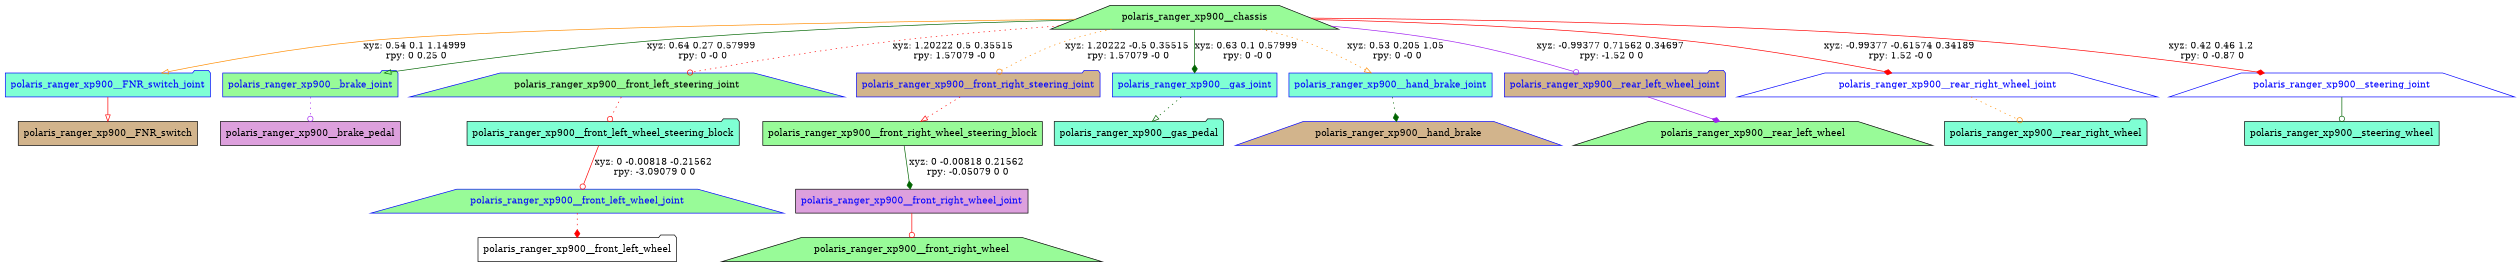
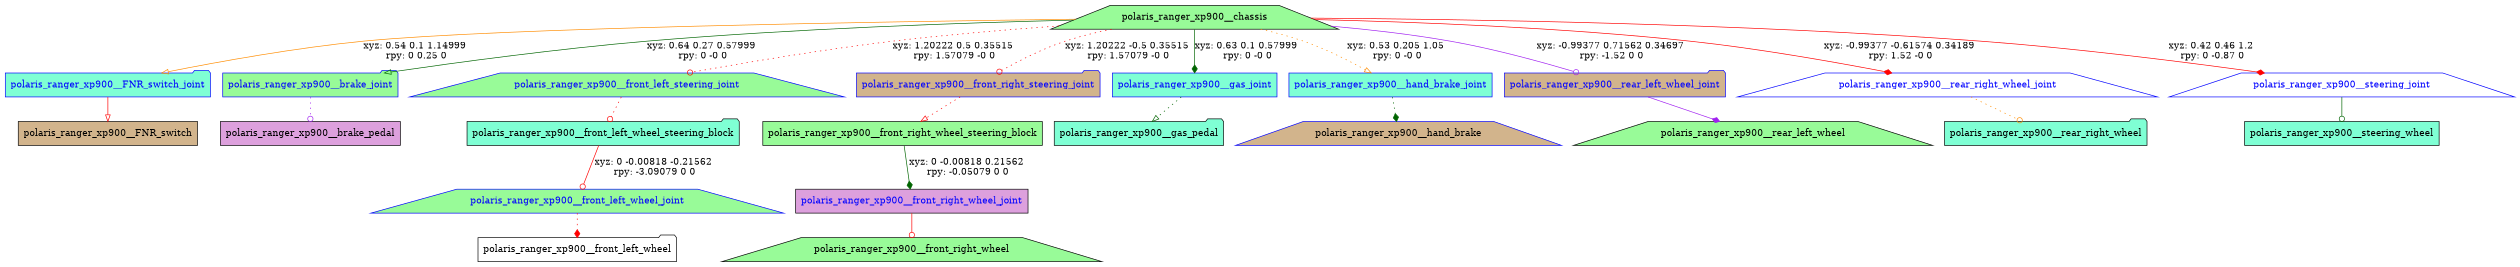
edge "polaris_ranger_xp900__chassis" -> "polaris_ranger_xp900__front_right_steering_joint": color darkorange -> red
node "polaris_ranger_xp900__front_left_steering_joint": fontcolor black -> blue
